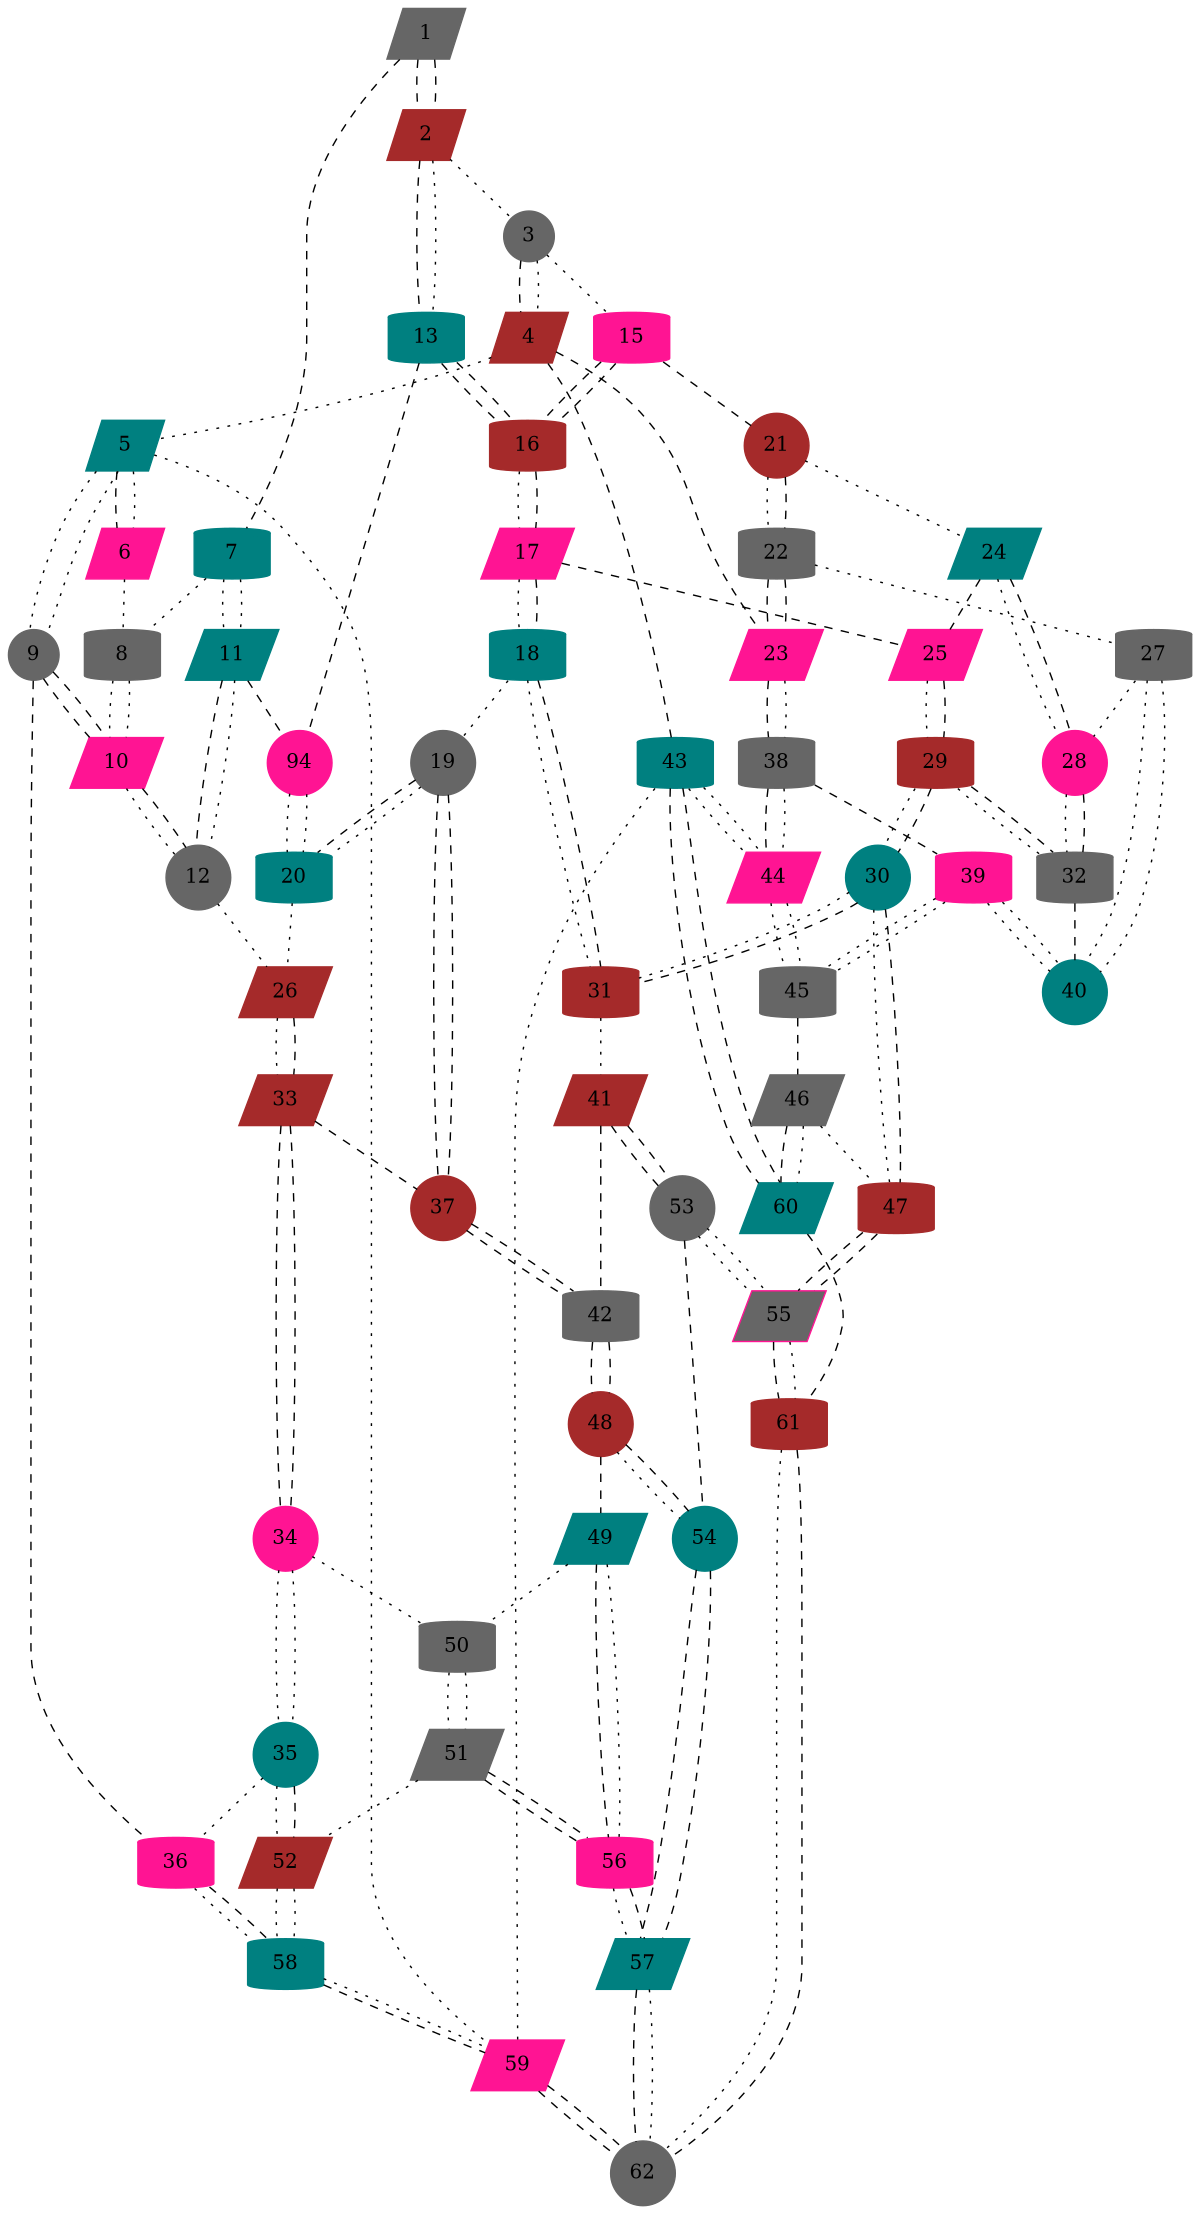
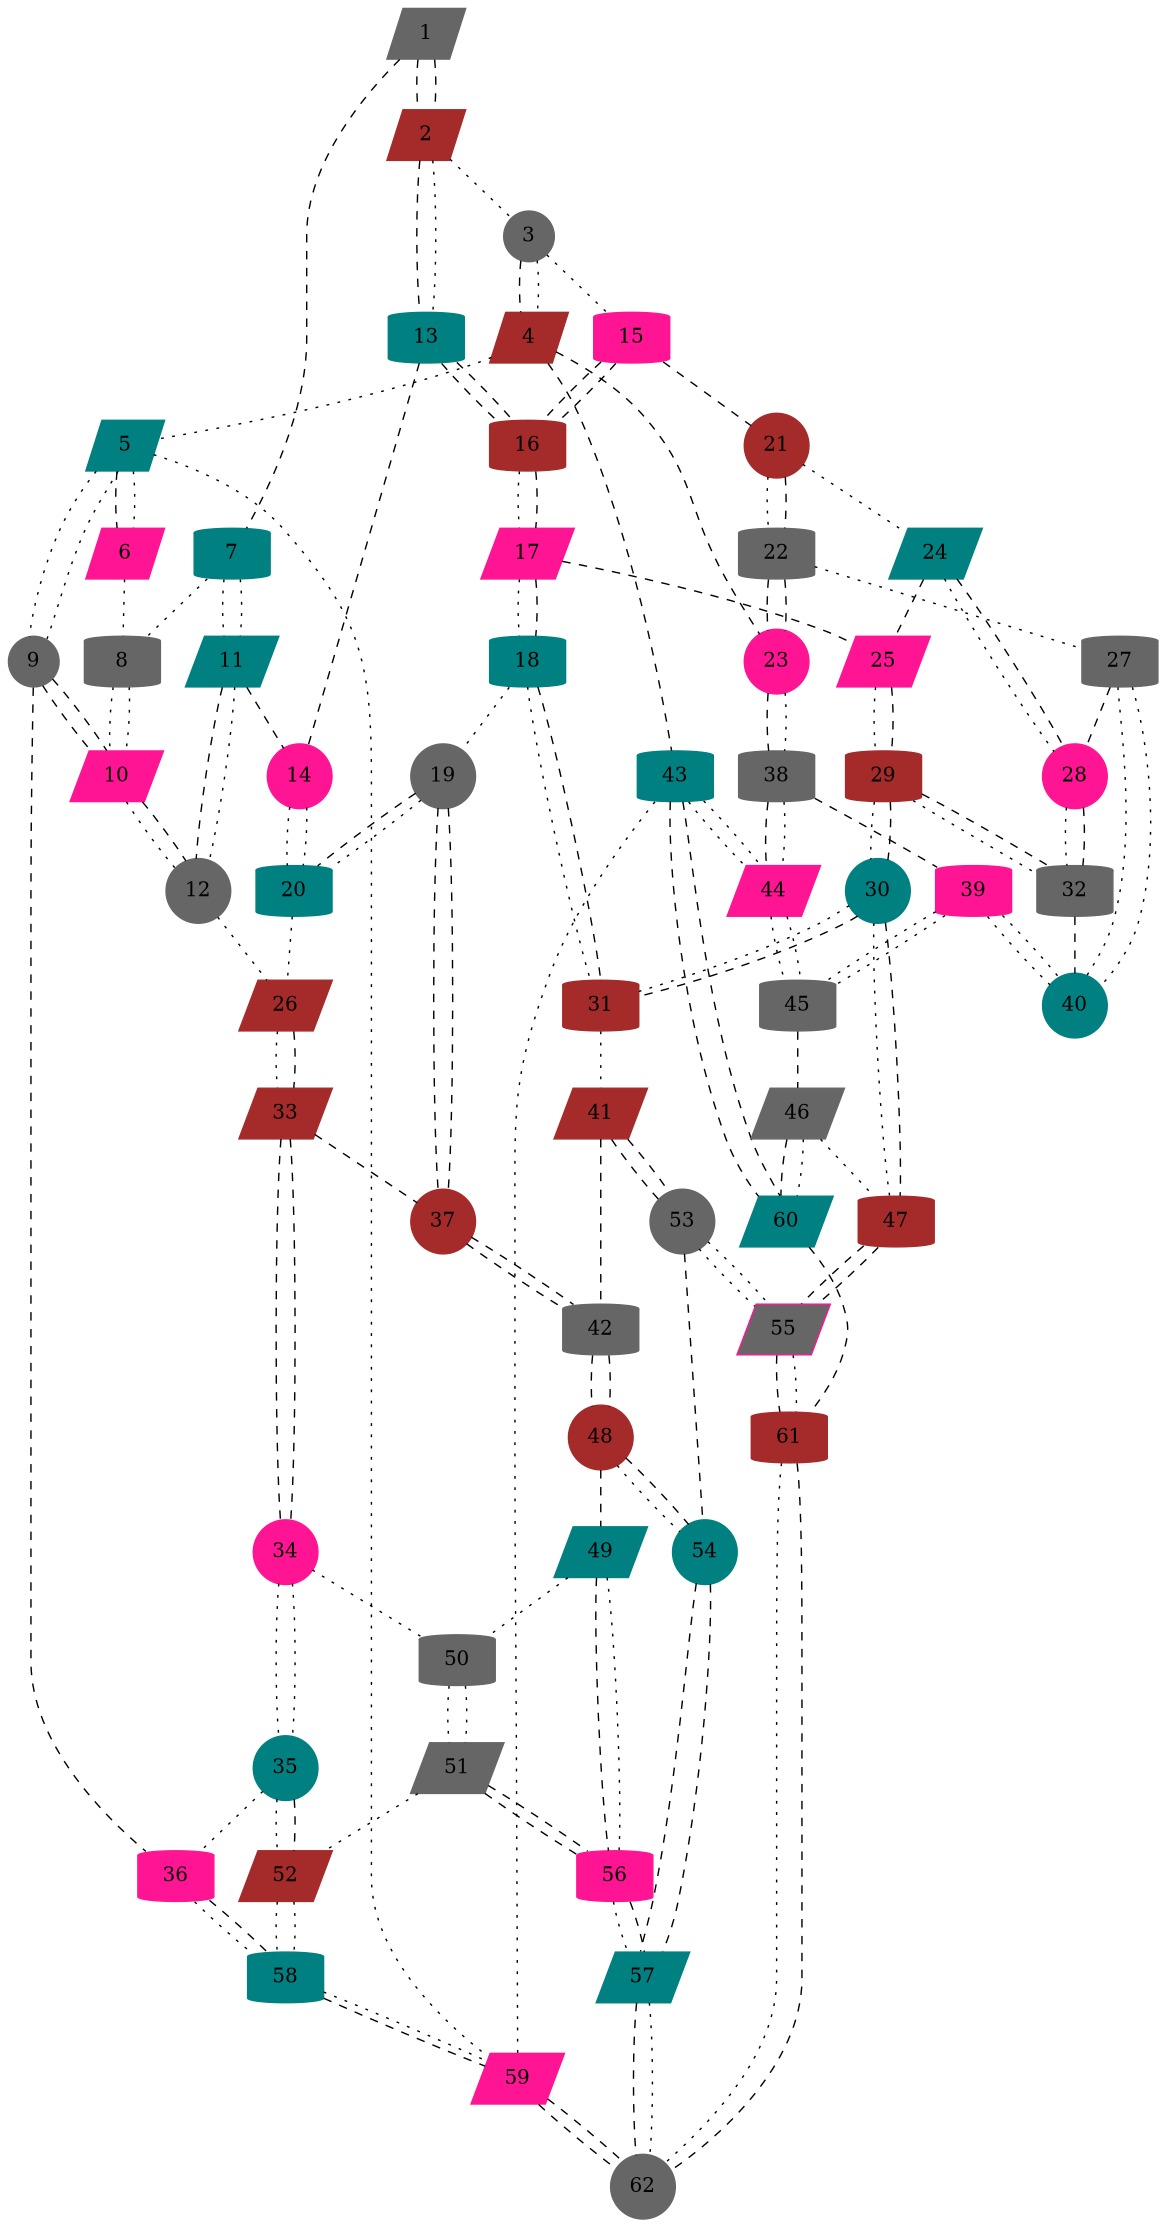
node "23": shape parallelogram -> circle
edge "27" -- "28": style dotted -> dashed
node "94": label "94" -> "14"
